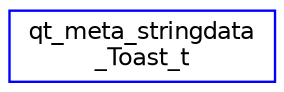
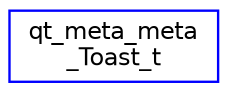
node "qt_meta_stringdata _Toast_t": label "qt_meta_stringdata _Toast_t" -> "qt_meta_meta _Toast_t"
